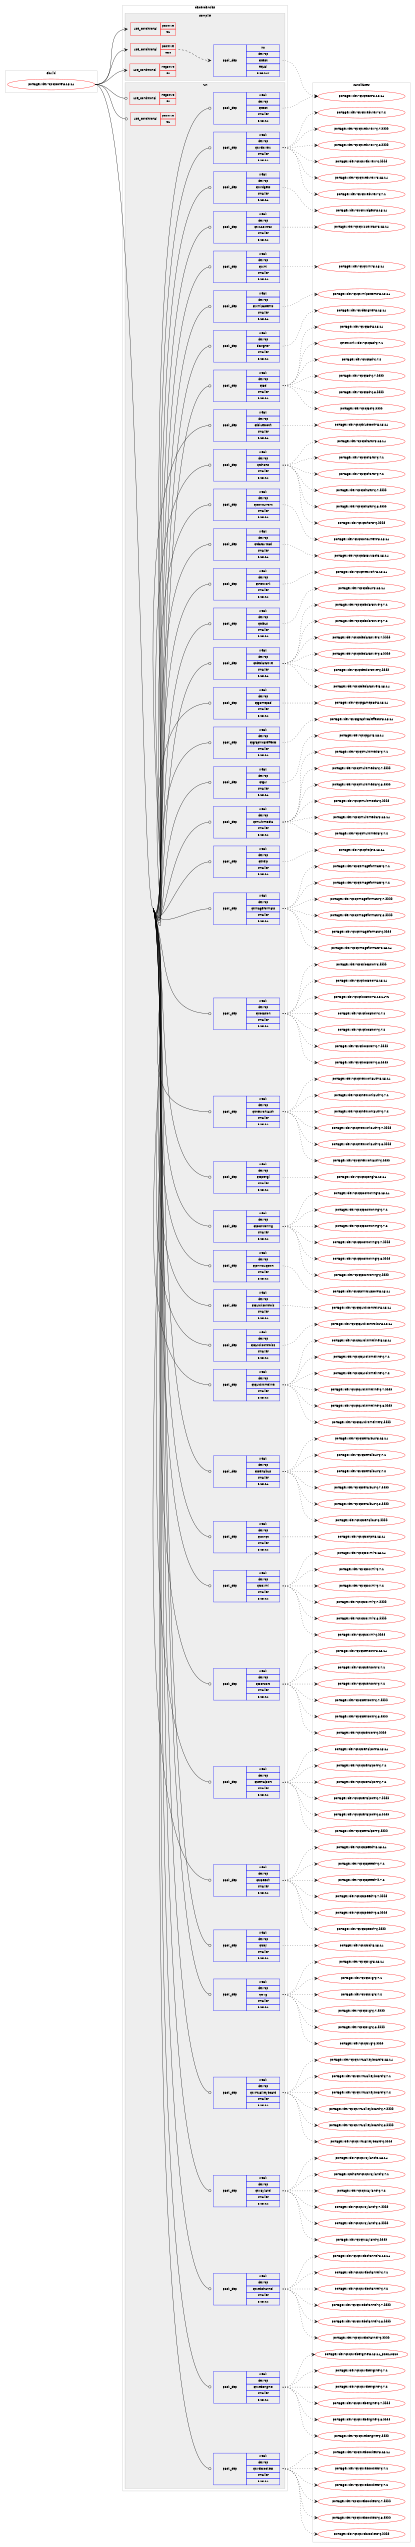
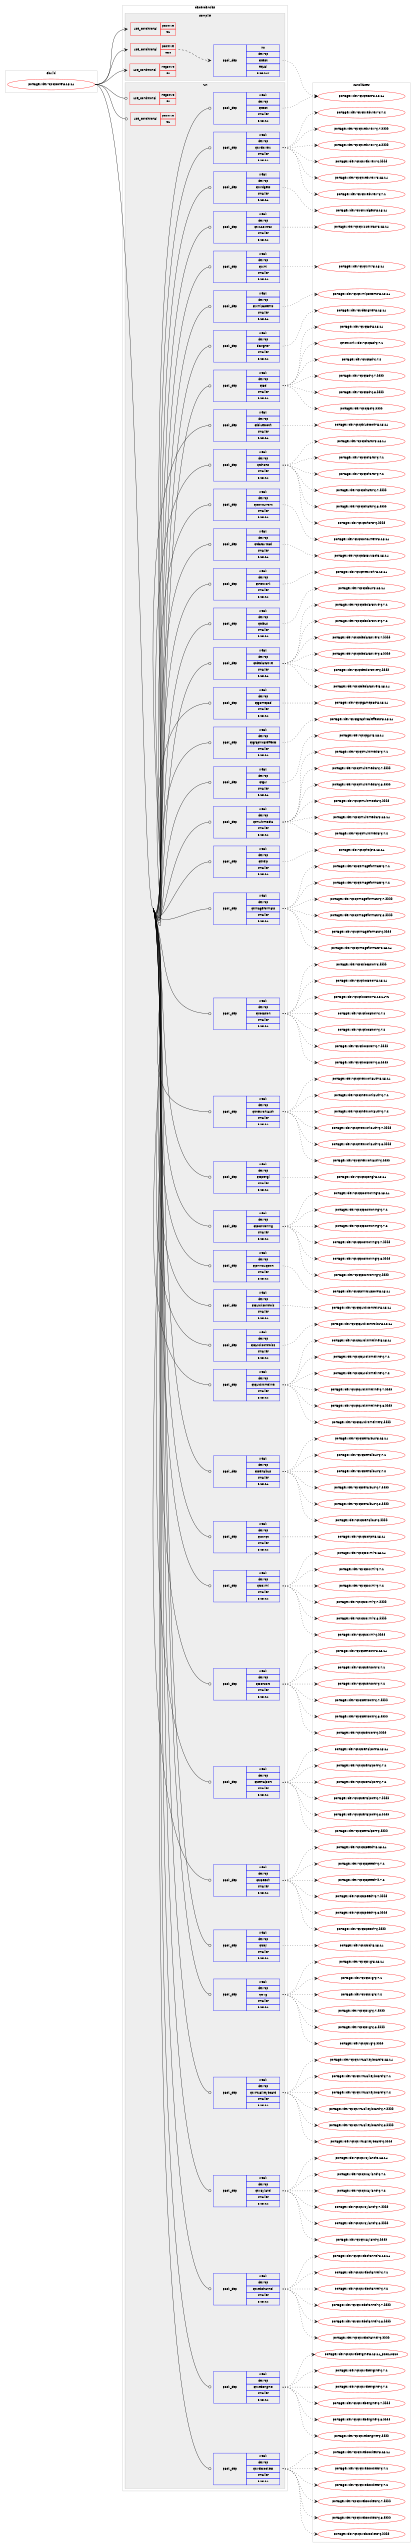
node "portage://qtcharts-qt/qtwayland-6.7.1": label "portage://qtcharts-qt/qtwayland-6.7.1" -> "portage://dev-qt/qtwayland-6.7.1"
